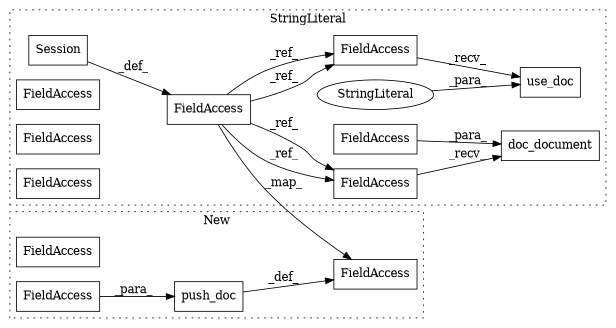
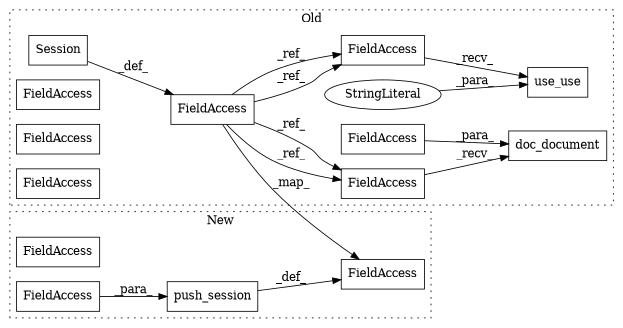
cluster "StringLiteral": label "StringLiteral" -> "Old"
node "use_doc": label "use_doc" -> "use_use"
node "push_doc": label "push_doc" -> "push_session"
